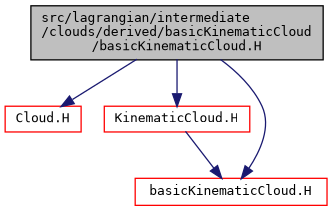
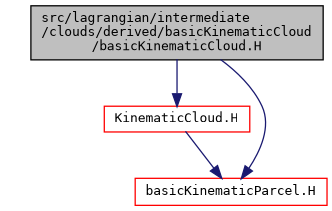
node "Cloud.H": removed
node "basicKinematicCloud.H": label "basicKinematicCloud.H" -> "basicKinematicParcel.H"
